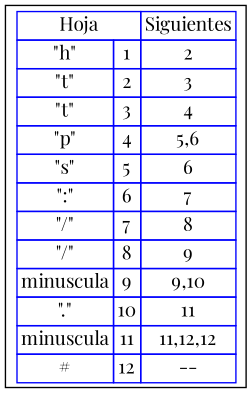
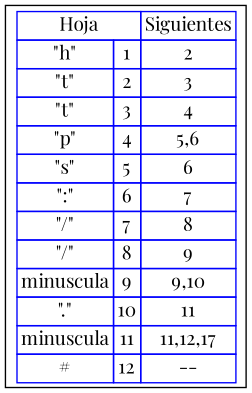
node "Hoja": text "11,12,12" -> "11,12,17"
